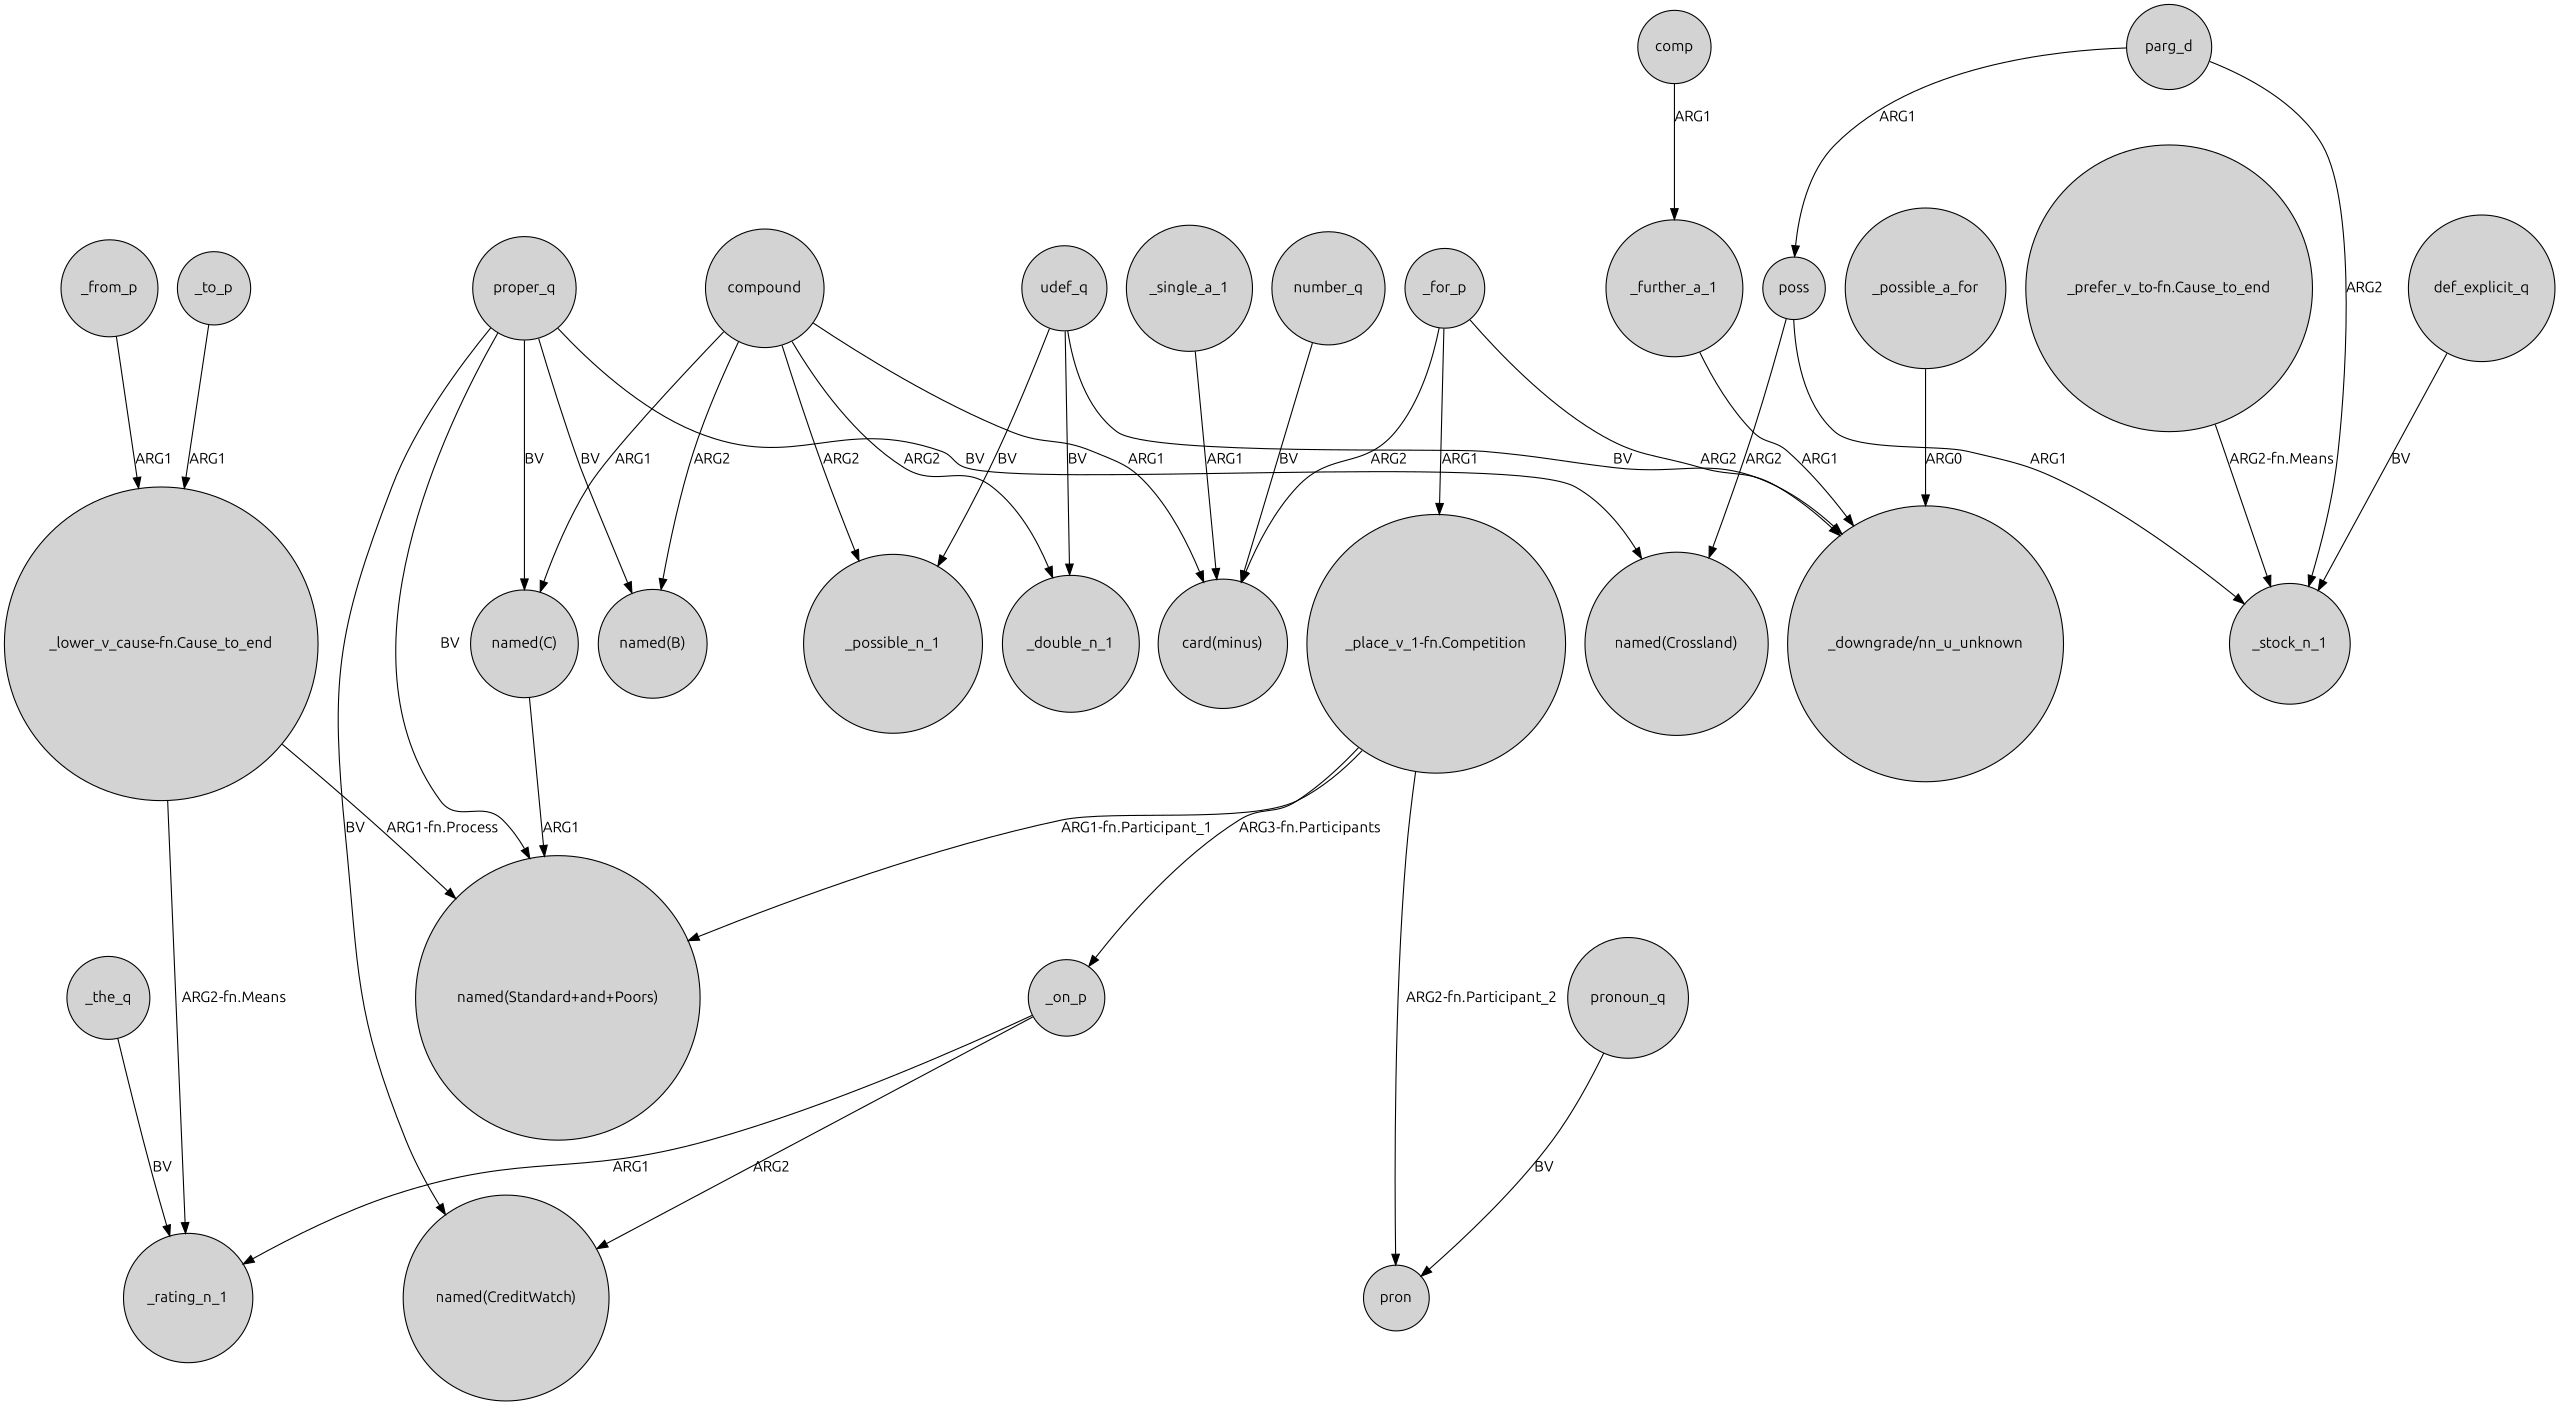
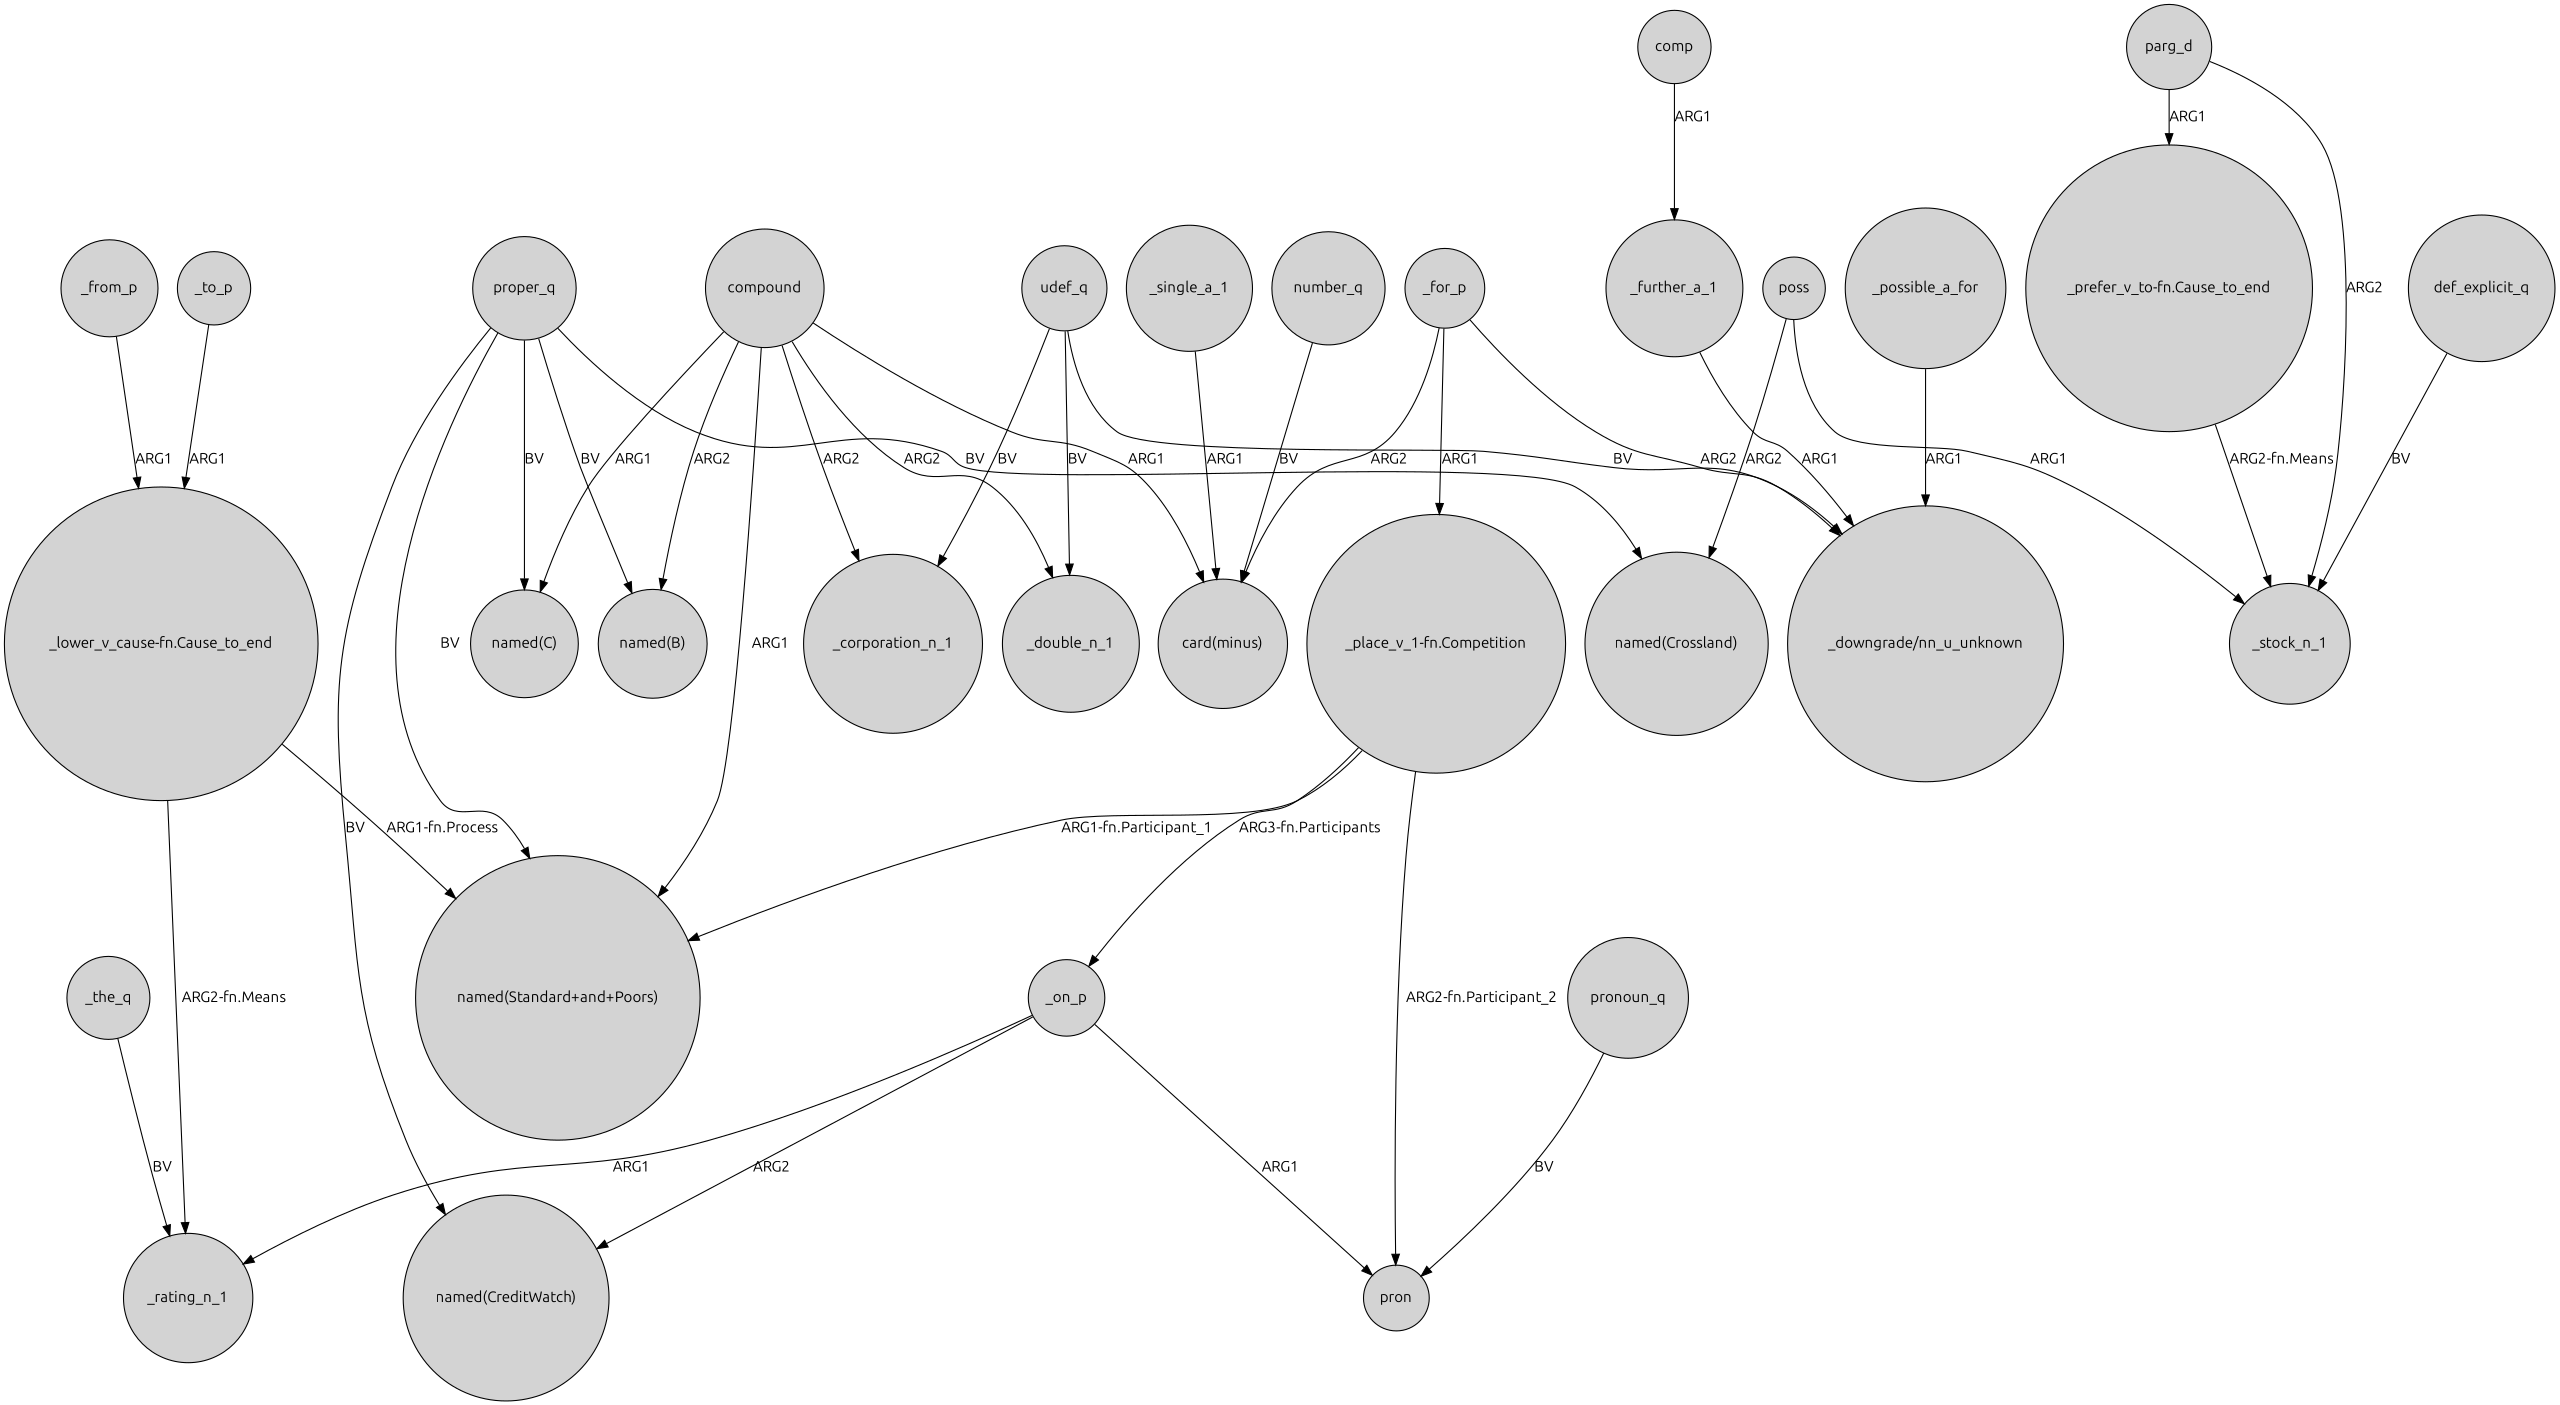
edge "parg_d" -> "poss": now "parg_d" -> "_prefer_v_to-fn.Cause_to_end"
edge "_possible_a_for" -> "_downgrade/nn_u_unknown": label "ARG0" -> "ARG1"
node "_possible_n_1": label "_possible_n_1" -> "_corporation_n_1"
edge "named(C)" -> "named(Standard+and+Poors)": now "compound" -> "named(Standard+and+Poors)"
edge "_on_p" -> "pron": added, label "ARG1"
